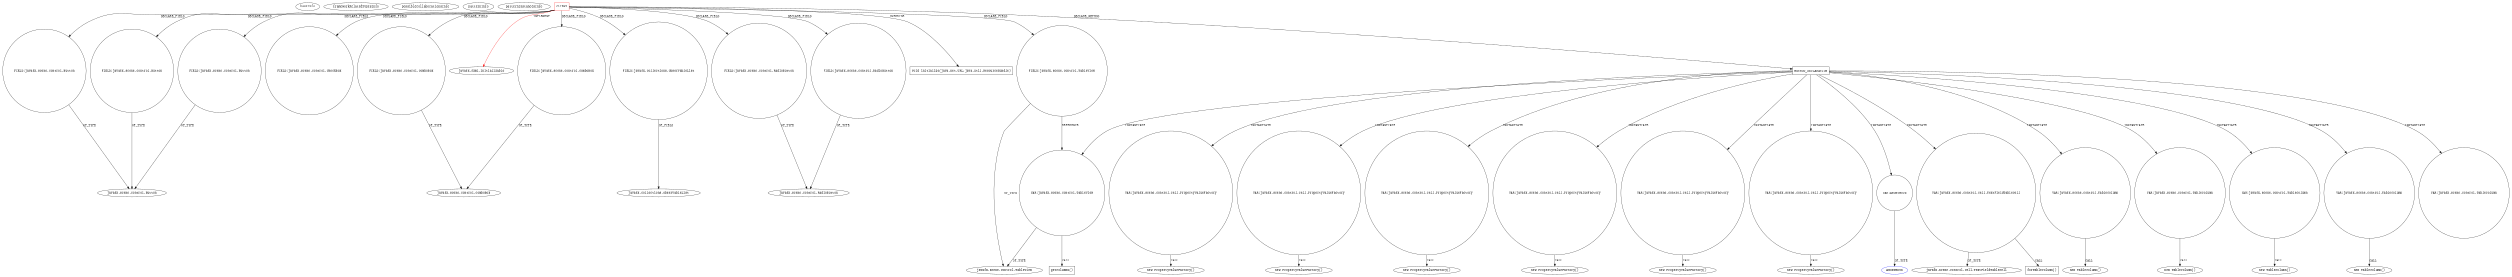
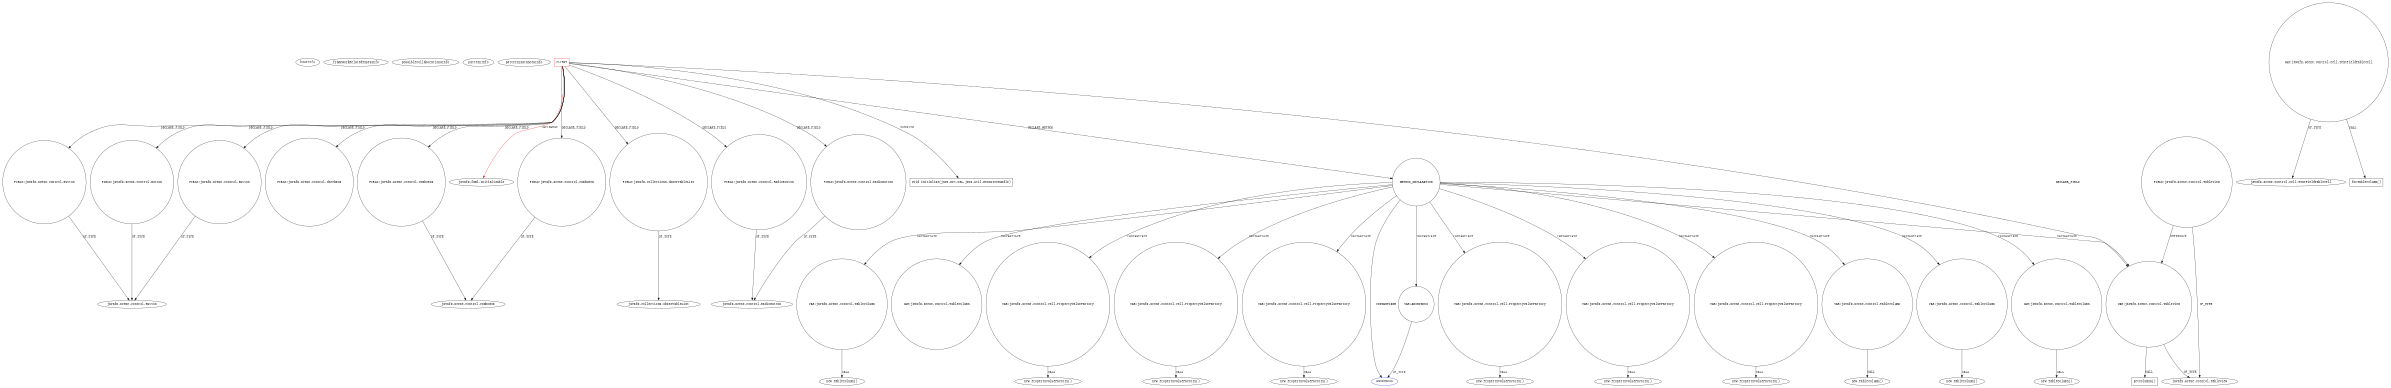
edge "CLIENT" -> "FIELD:javafx.scene.control.TableView": now "CLIENT" -> "VAR:javafx.scene.control.TableView"
node "METHOD_DECLARATION": shape box -> circle
edge "METHOD_DECLARATION" -> "VAR:javafx.scene.control.cell.TextFieldTableCell": now "METHOD_DECLARATION" -> "ANONYMOUS"
edge "FIELD:javafx.collections.ObservableList" -> "javafx.collections.ObservableList": label "OF_FIELD" -> "OF_TYPE"
